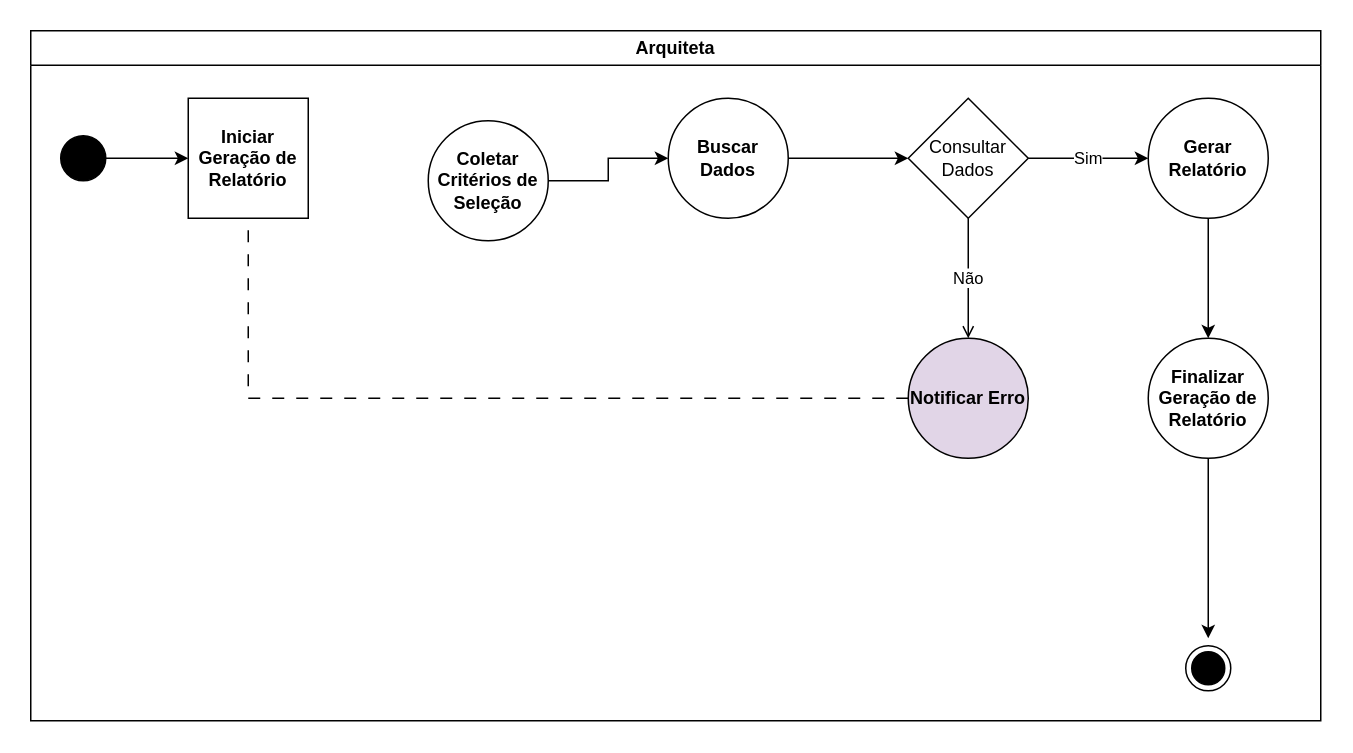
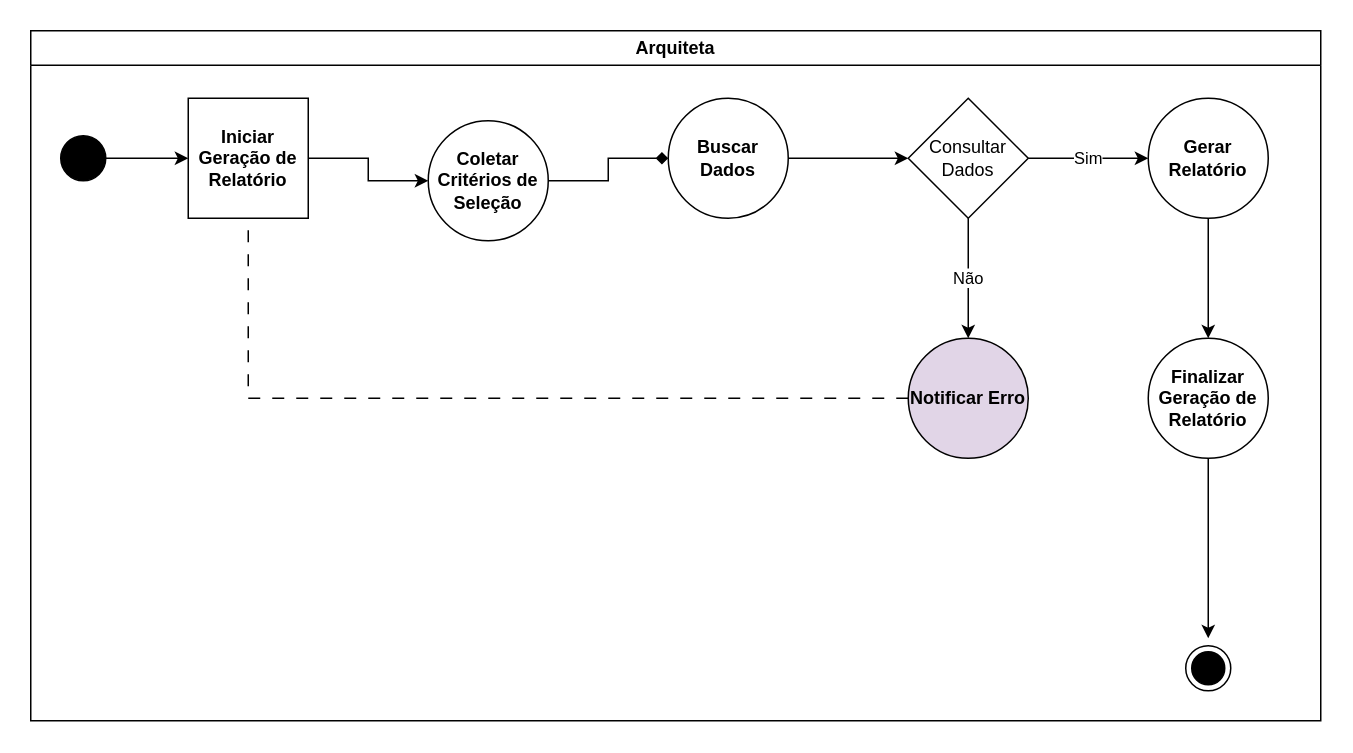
edge "Coletar Critérios de Seleção" -> "Buscar Dados": arrowhead classic -> diamond
edge "Iniciar Geração de Relatório" -> "Coletar Critérios de Seleção": added
edge "Consultar Dados" -> "Notificar Erro": arrowhead open -> classic
